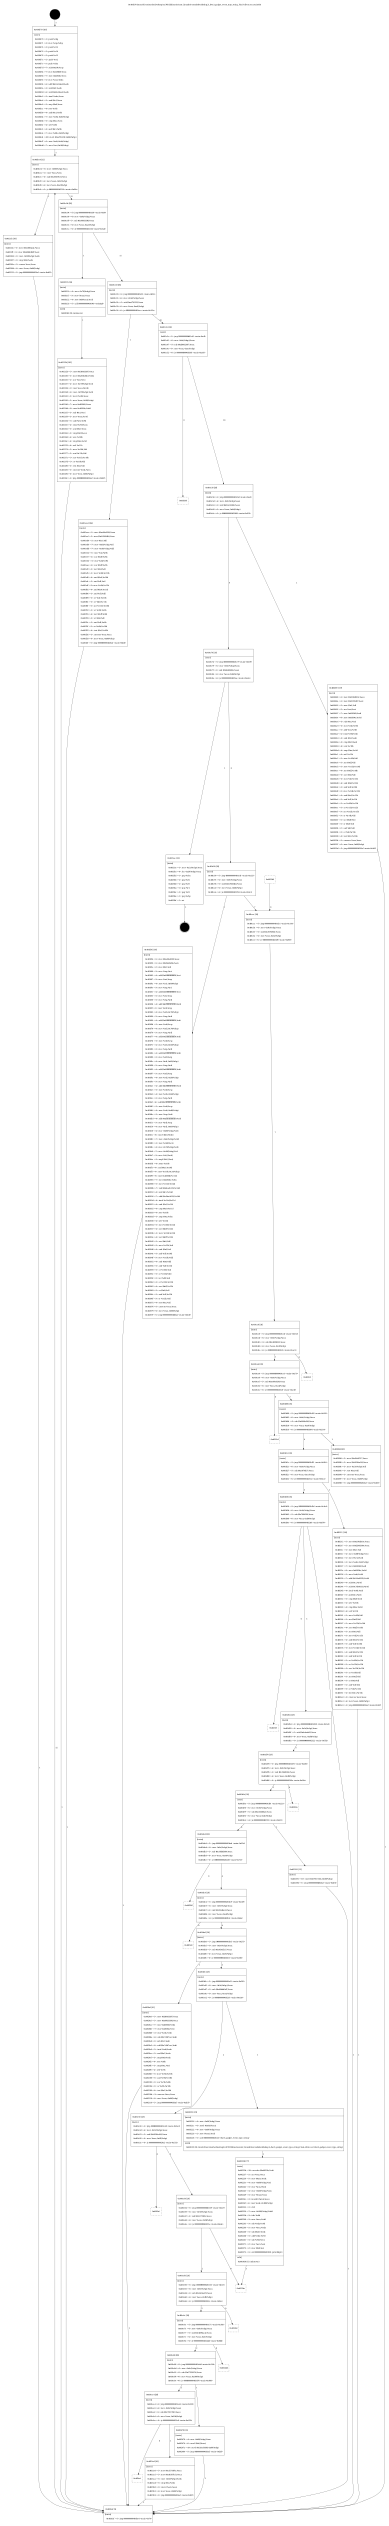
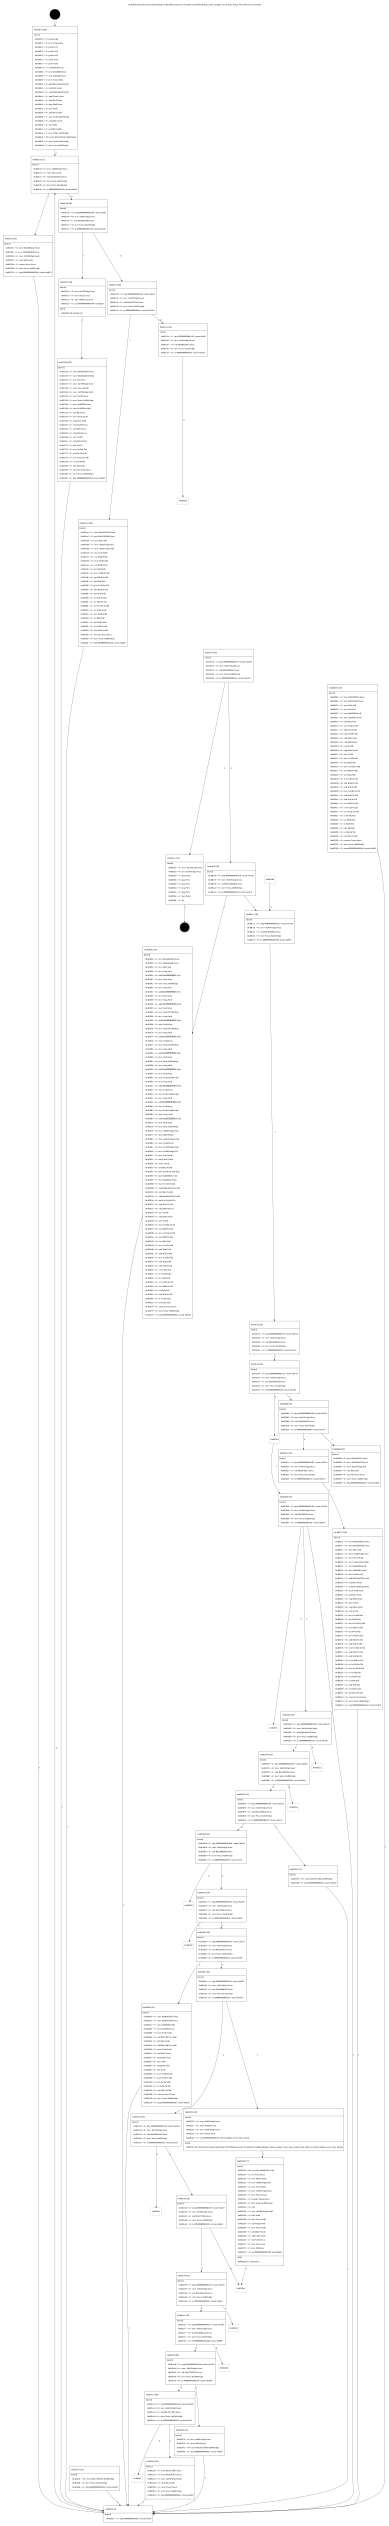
node "0x401c58 [28]": removed
node "0x402635": removed
edge "0x401d1c [28]" -> "0x401d38 [28]": now "0x4025c0" -> "0x401d38 [28]"
node "0x402322": added
node "0x40227a [21]": added
